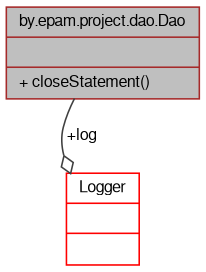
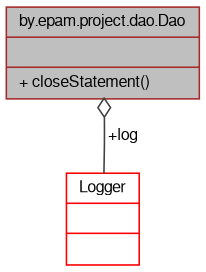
edge "by.epam.project.dao.Dao" -> "Logger": reversed
